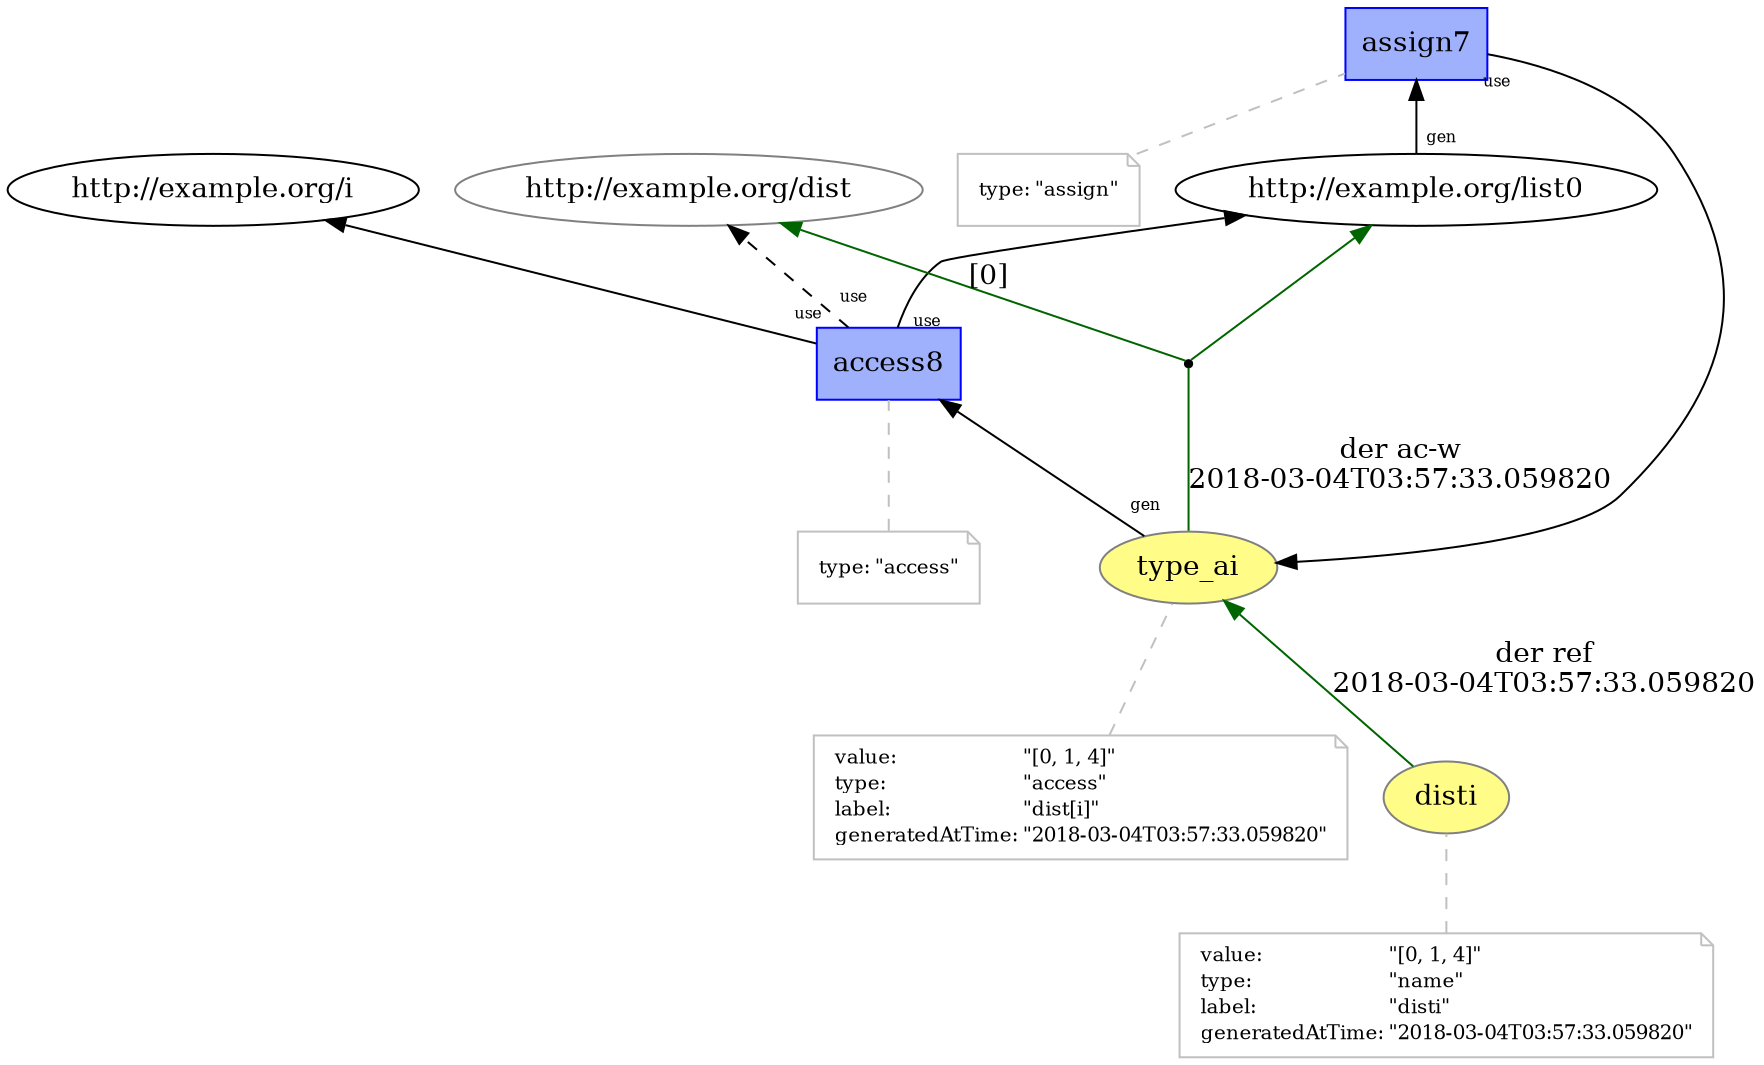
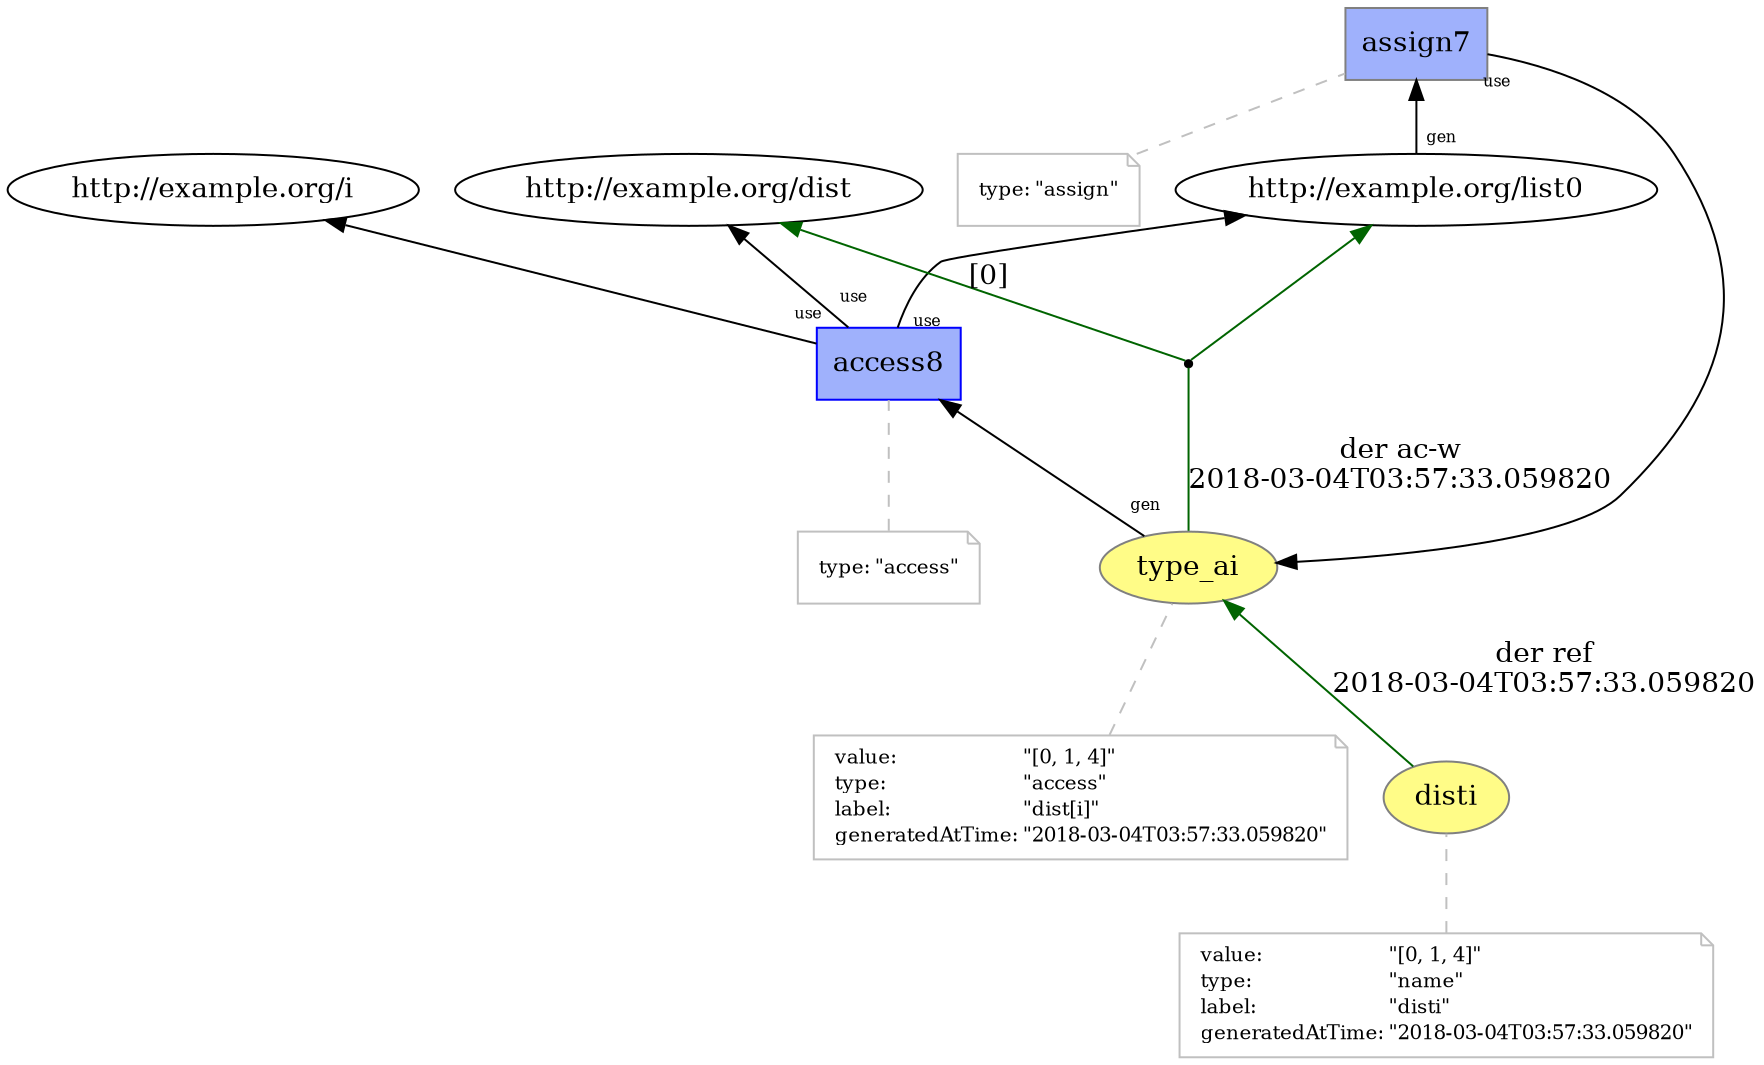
node "assign7": color #0000ff -> #808080
node "http://example.org/dist": color #808080 -> black
edge "access8" -> "http://example.org/dist": style dashed -> solid
